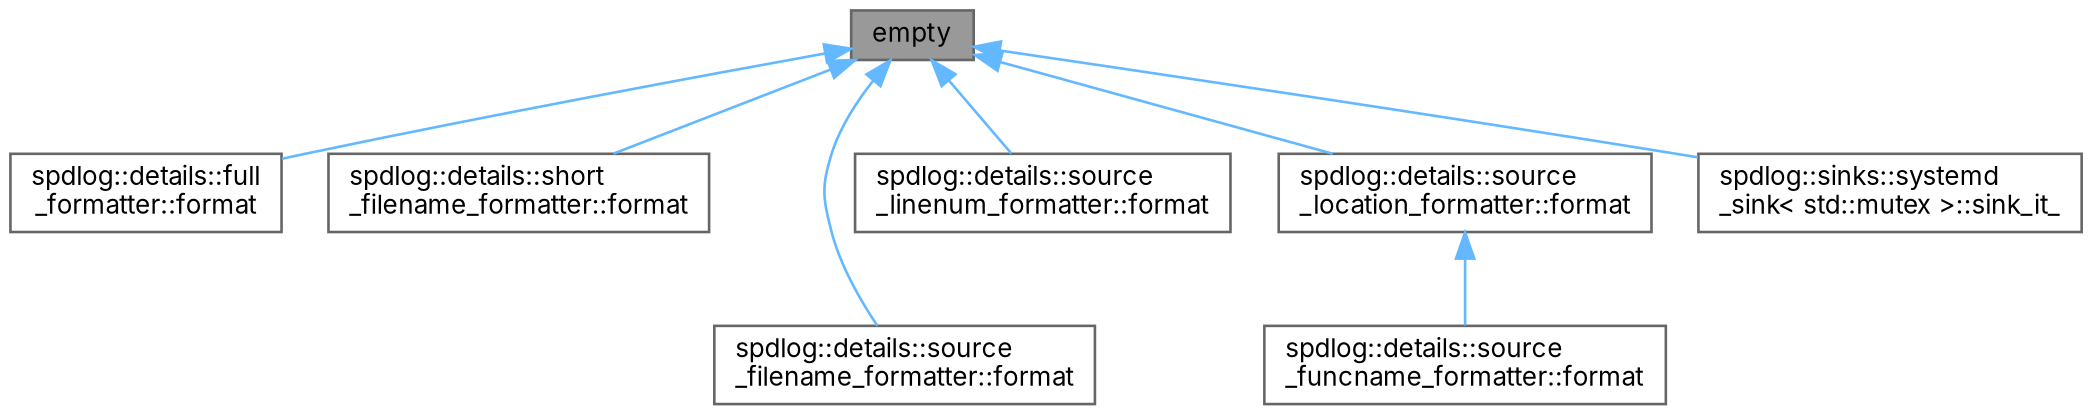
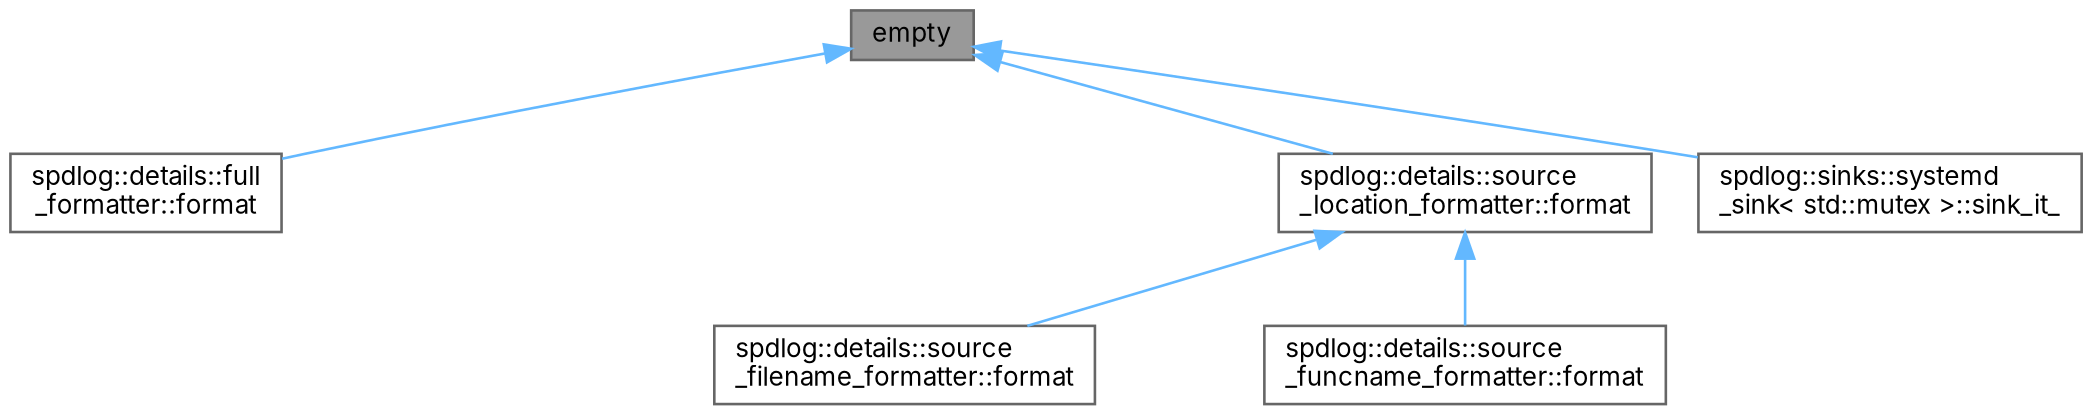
node "spdlog::details::short _filename_formatter::format": removed
node "spdlog::details::source _linenum_formatter::format": removed
edge "spdlog::details::source _filename_formatter::format" -> "empty": now "spdlog::details::source _filename_formatter::format" -> "spdlog::details::source _location_formatter::format"
